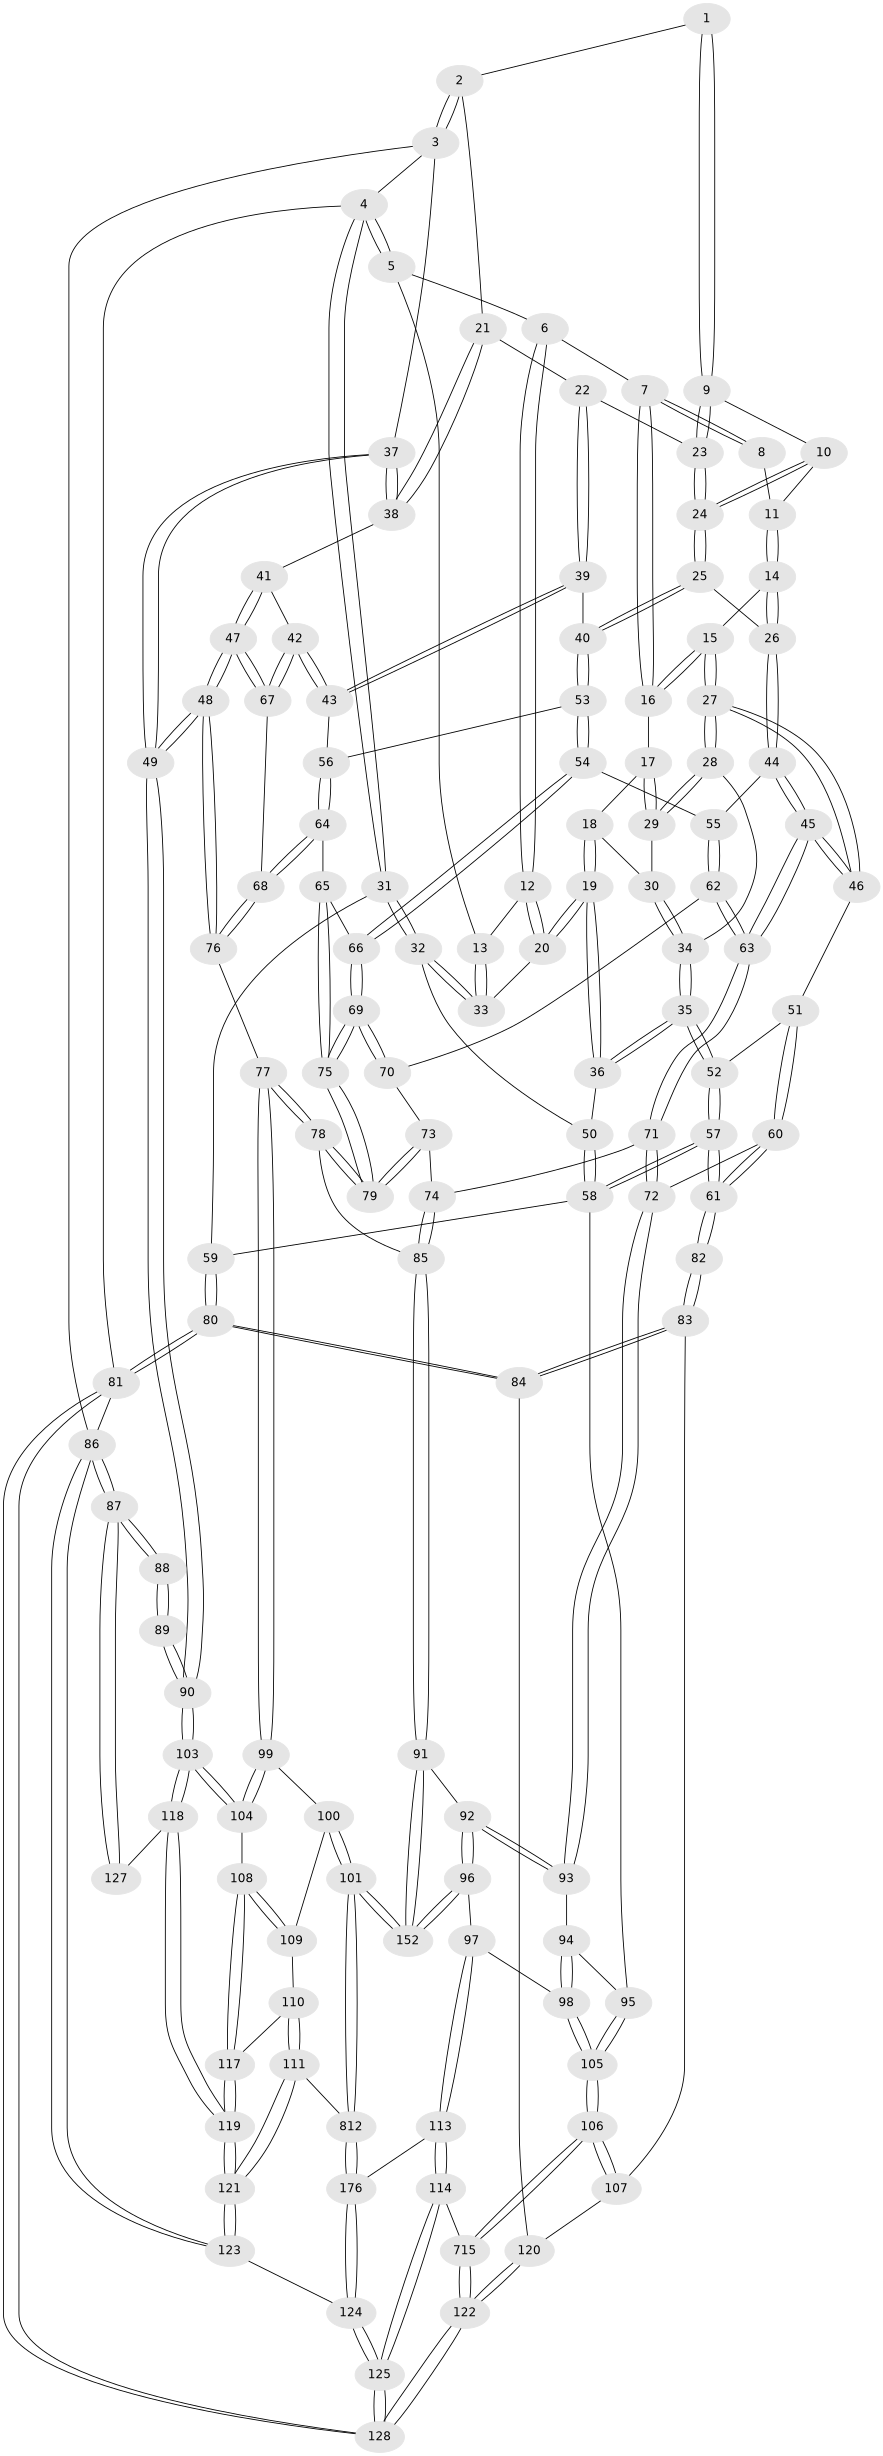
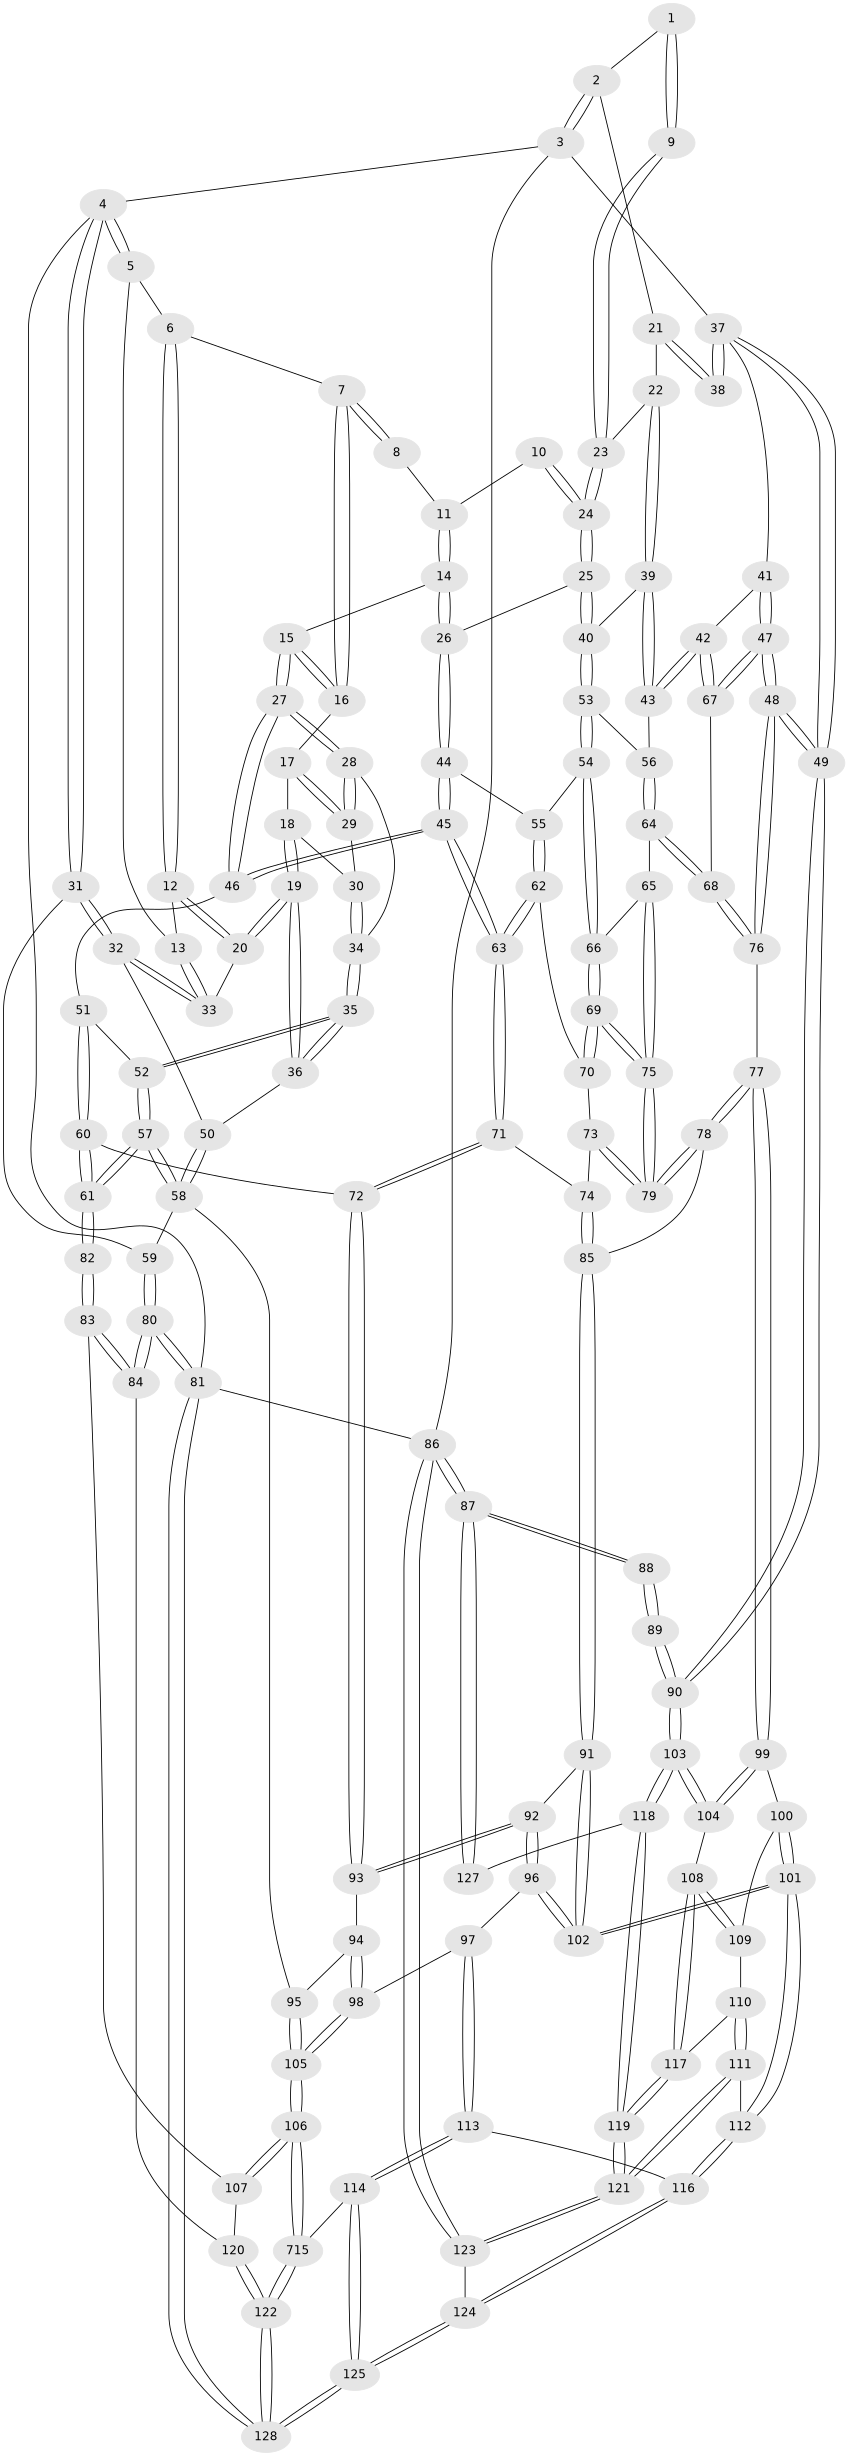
edge "9" -- "10": removed
edge "38" -- "41": now "37" -- "41"
node "152": label "152" -> "102"
node "812": label "812" -> "112"
node "176": label "176" -> "116"
